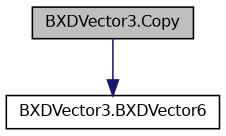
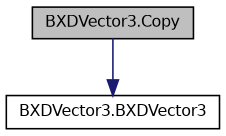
node "BXDVector3.BXDVector6": label "BXDVector3.BXDVector6" -> "BXDVector3.BXDVector3"
